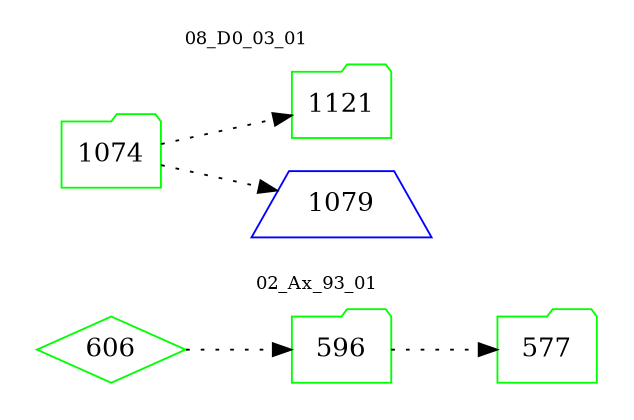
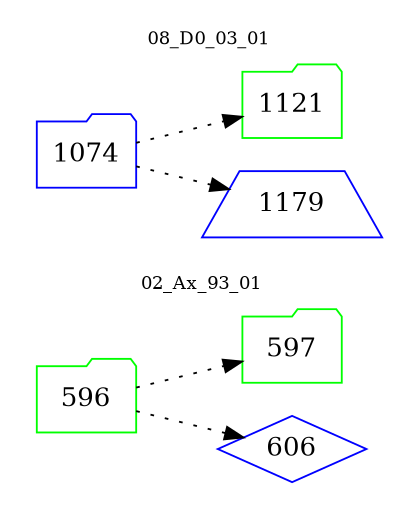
node "1074": color green -> blue
node "1079": label "1079" -> "1179"
node "606": color green -> blue
edge "606" -> "596": reversed
node "577": label "577" -> "597"
